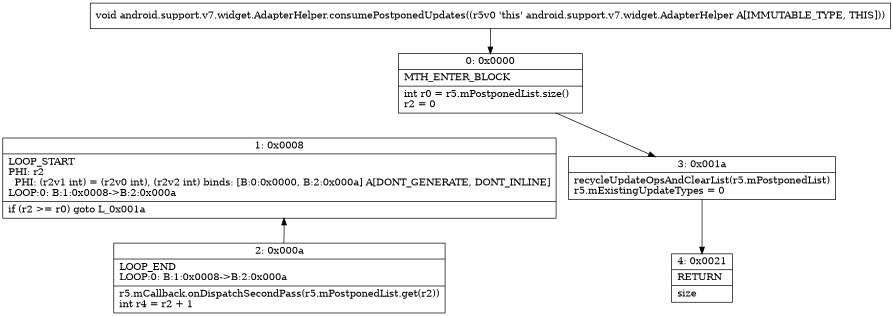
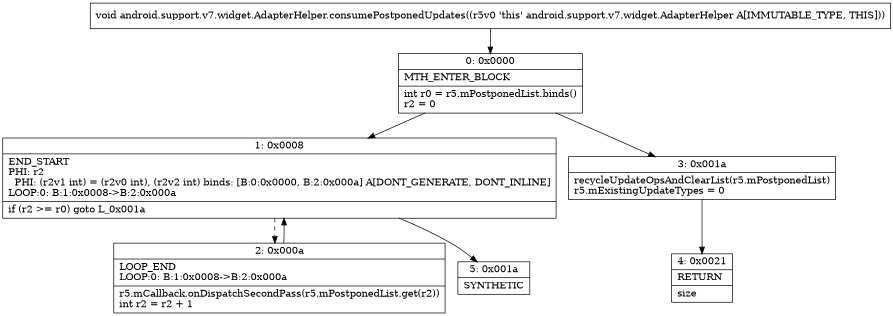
node "0: 0x0000": text "int r0 = r5.mPostponedList.size()" -> "int r0 = r5.mPostponedList.binds()"
edge "0: 0x0000" -> "1: 0x0008": added
node "1: 0x0008": text "LOOP_START" -> "END_START"
edge "1: 0x0008" -> "2: 0x000a": added
node "5: 0x001a": added
node "2: 0x000a": text "int r4 = r2 + 1" -> "int r2 = r2 + 1"
